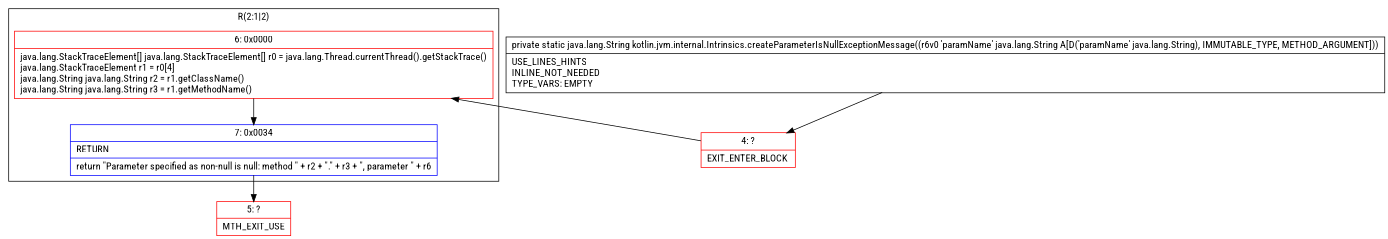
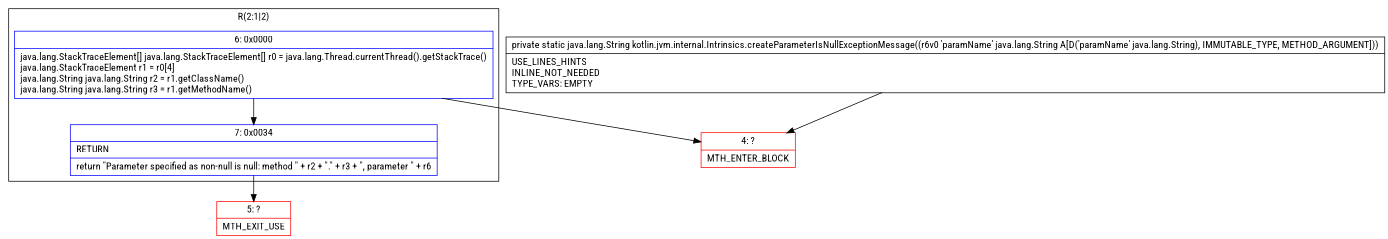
node "6: 0x0000": color red -> blue
edge "4: ?" -> "6: 0x0000": reversed
node "4: ?": text "EXIT_ENTER_BLOCK" -> "MTH_ENTER_BLOCK"
